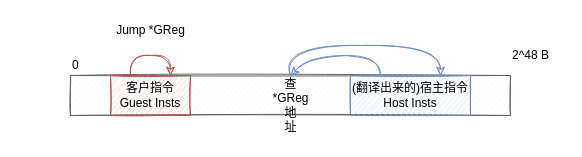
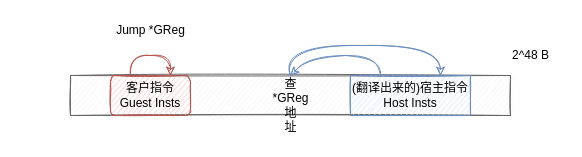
node "留白": added
node "0": removed
node "客户指令 Guest Insts": shape rectangle -> rounded rectangle
